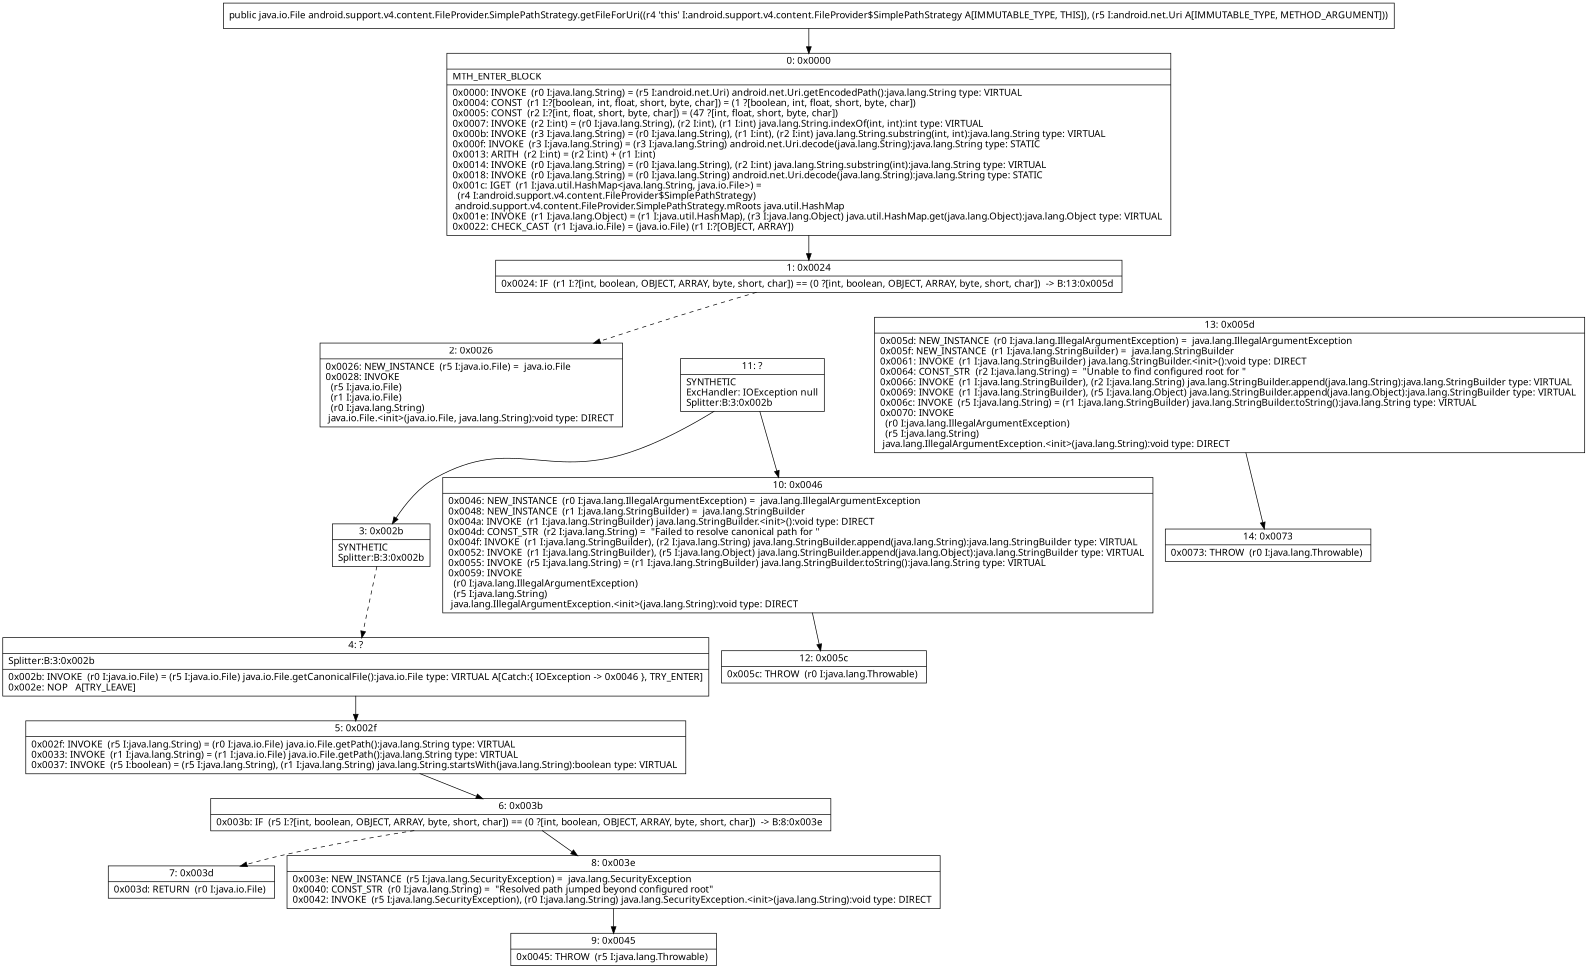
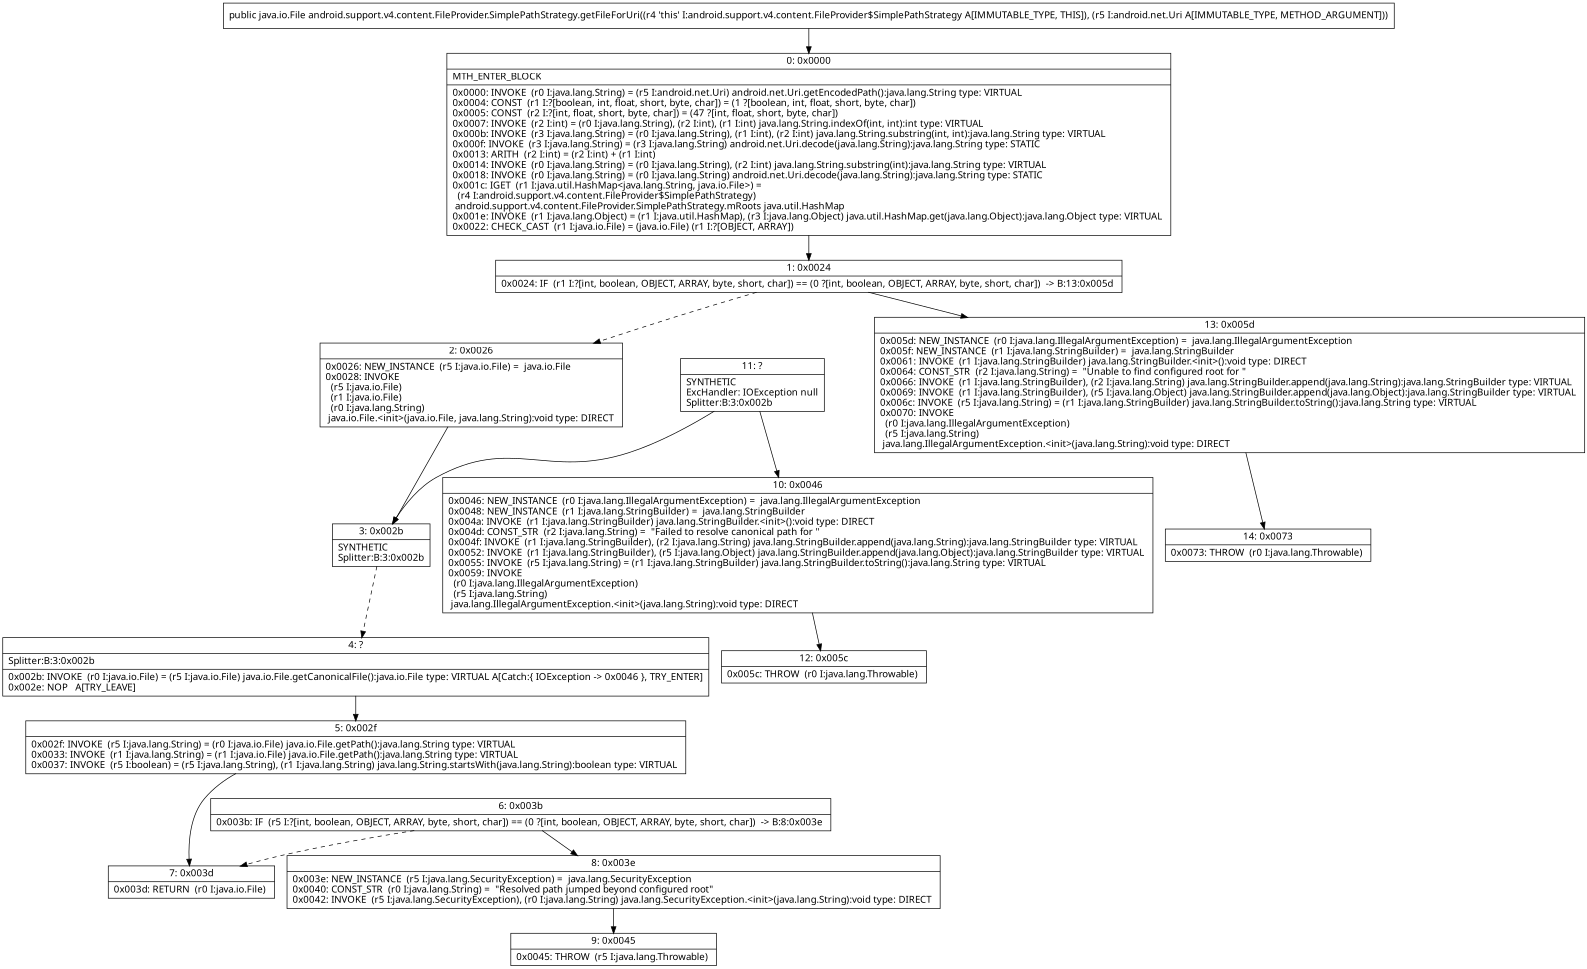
edge "1: 0x0024" -> "13: 0x005d": added
edge "2: 0x0026" -> "3: 0x002b": added
edge "5: 0x002f" -> "6: 0x003b": now "5: 0x002f" -> "7: 0x003d"
